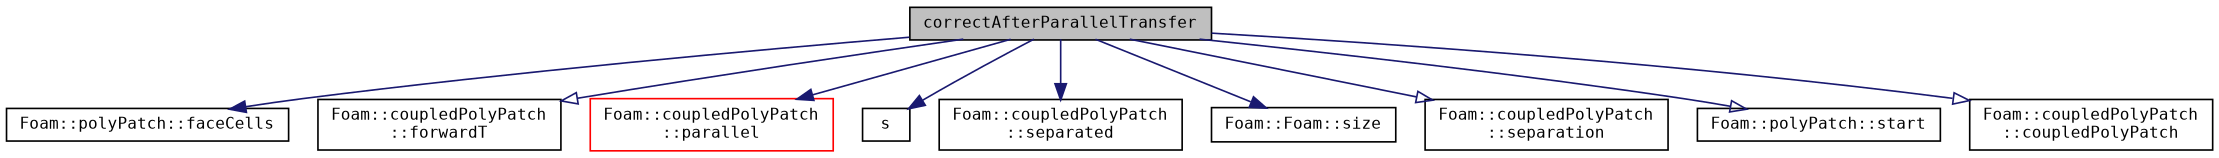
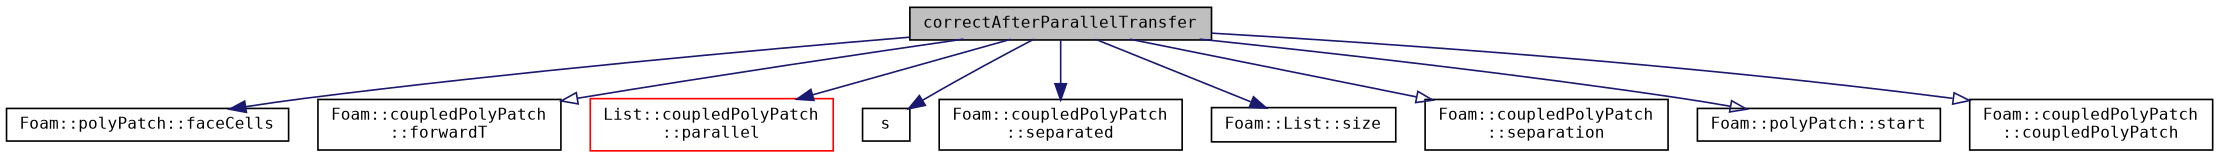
node "Foam::coupledPolyPatch ::parallel": label "Foam::coupledPolyPatch ::parallel" -> "List::coupledPolyPatch ::parallel"
node "Foam::Foam::size": label "Foam::Foam::size" -> "Foam::List::size"
